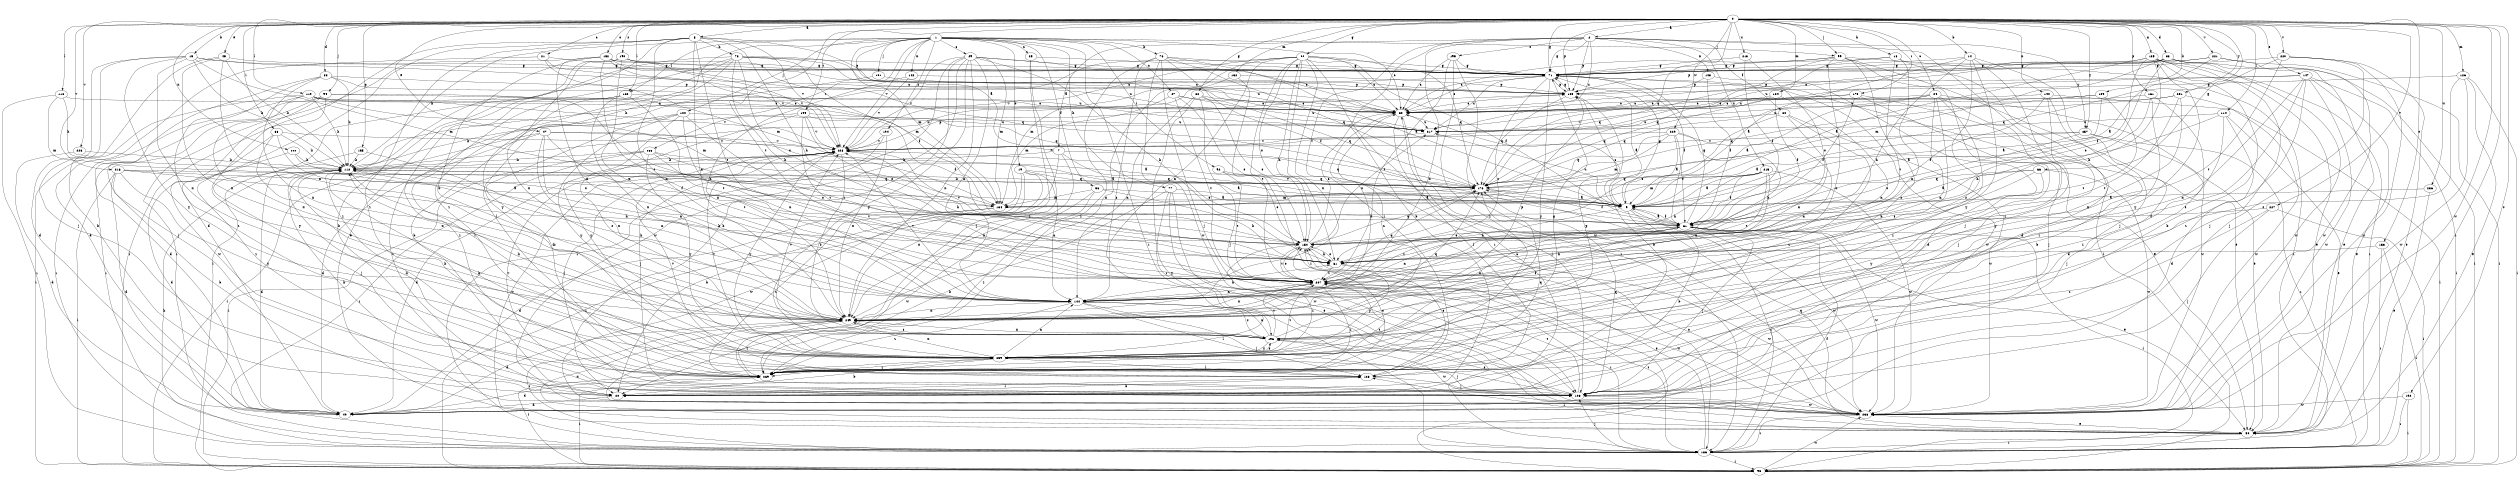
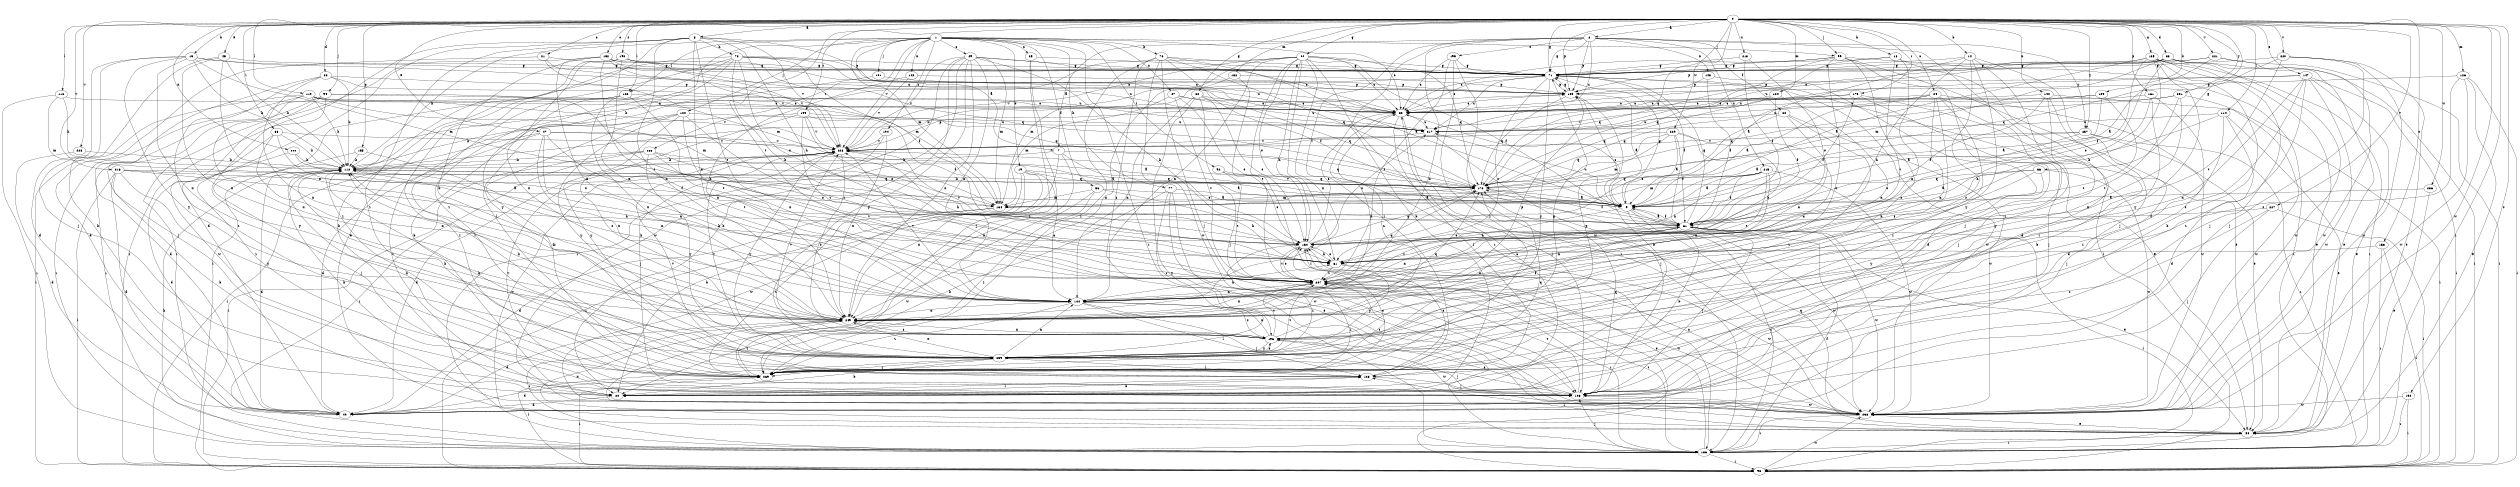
edge "228" -> "103": now "217" -> "103"
